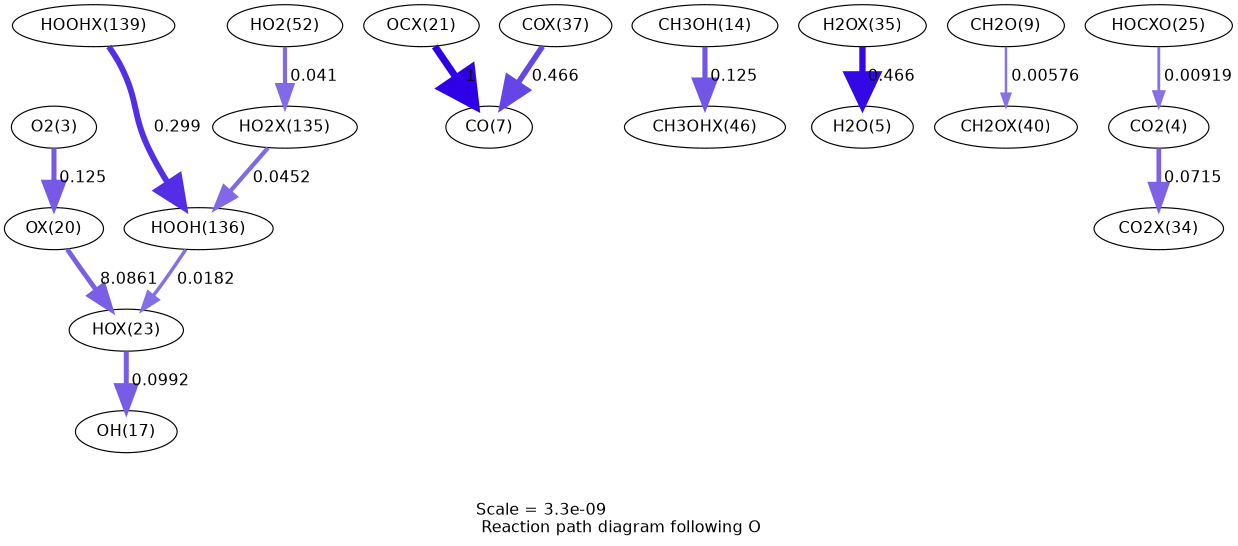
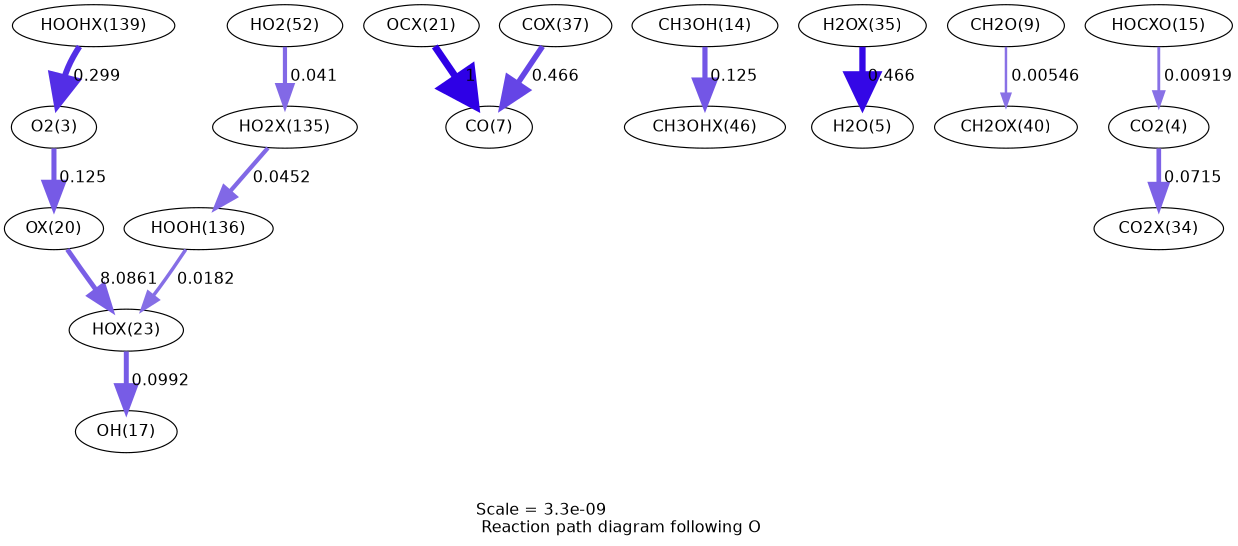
node "HOCXO(25)": label "HOCXO(25)" -> "HOCXO(15)"
edge "CH2O(9)" -> "CH2OX(40)": label " 0.00576" -> " 0.00546"
edge "HOOHX(139)" -> "HOOH(136)": now "HOOHX(139)" -> "O2(3)"
